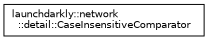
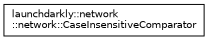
node "launchdarkly::network ::detail::CaseInsensitiveComparator": label "launchdarkly::network ::detail::CaseInsensitiveComparator" -> "launchdarkly::network ::network::CaseInsensitiveComparator"
